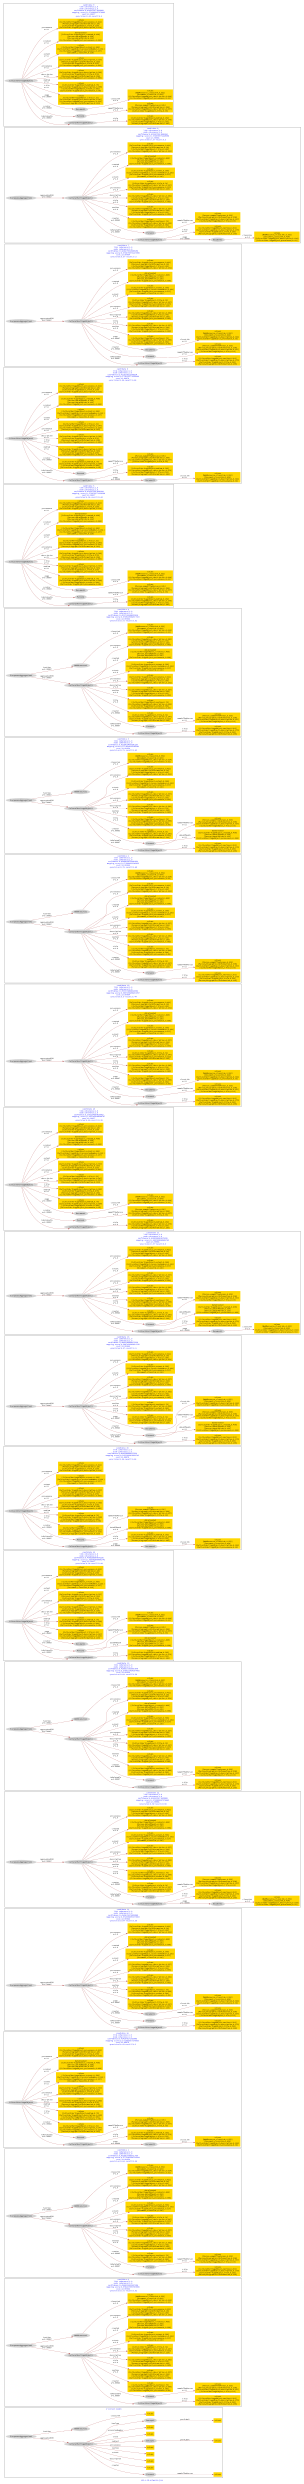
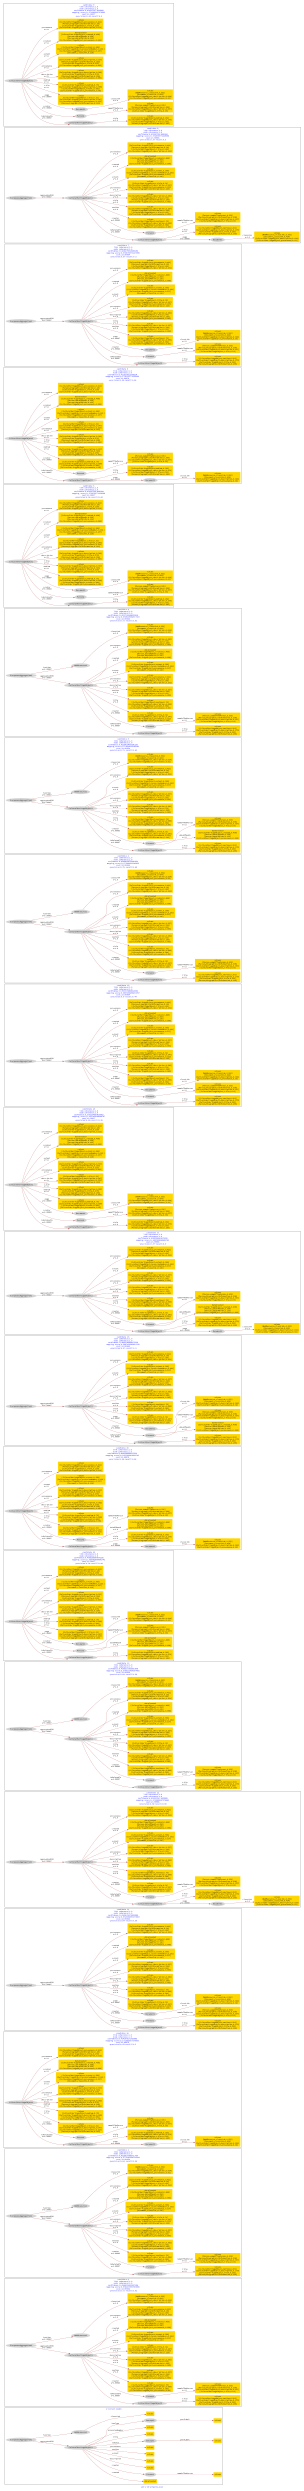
node "dateCreated": added
